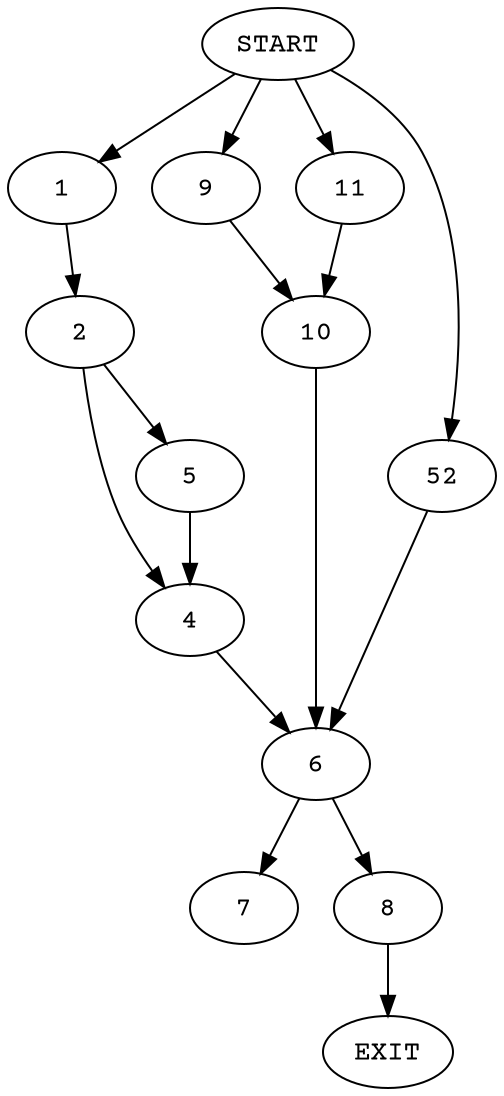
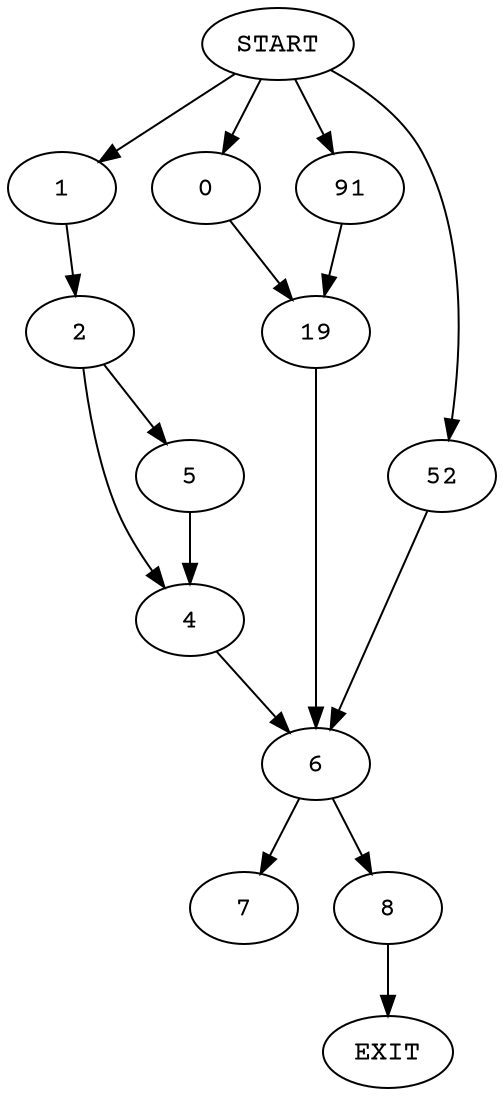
node "9": label "9" -> "0"
node "11": label "11" -> "91"
node "10": label "10" -> "19"
